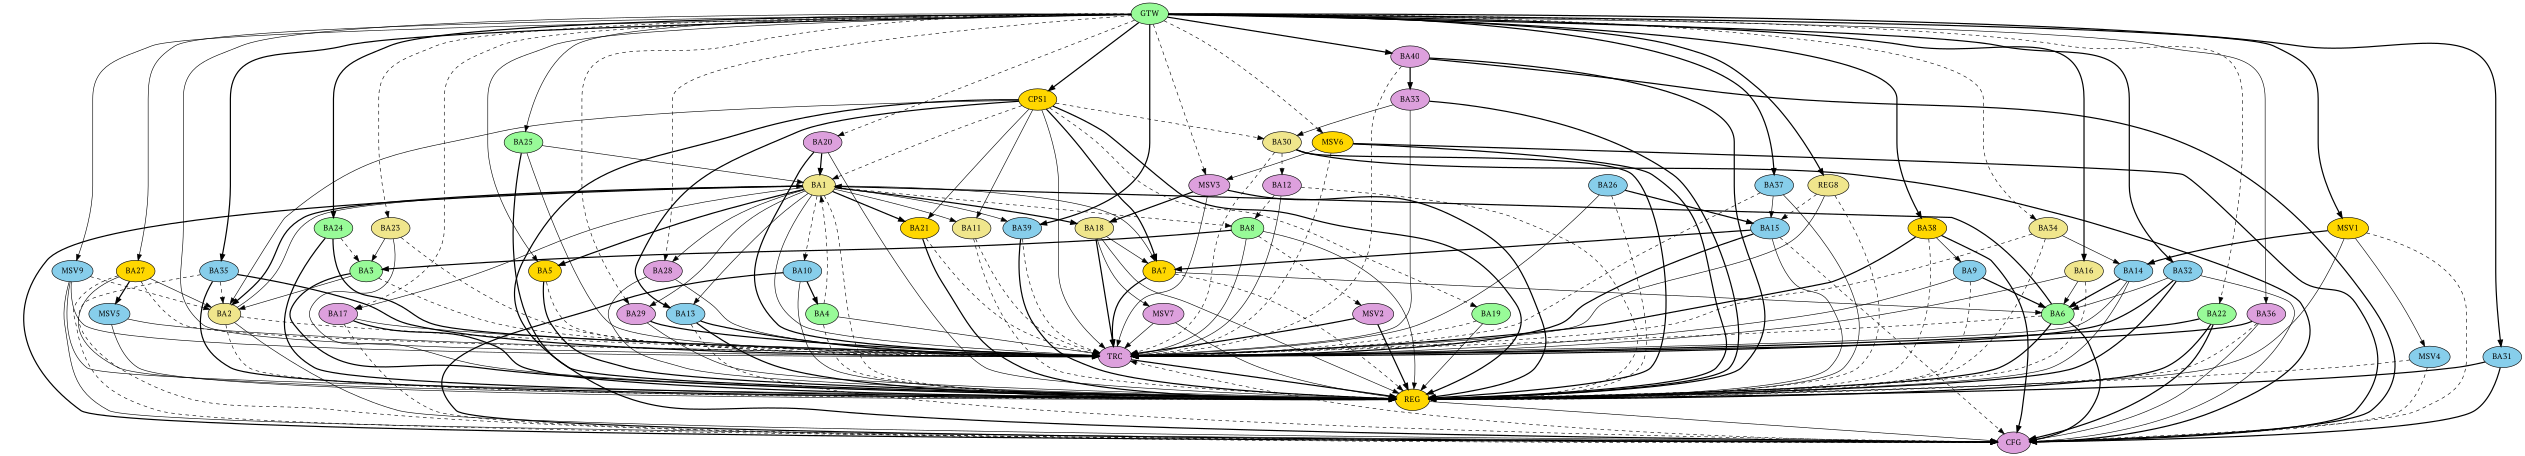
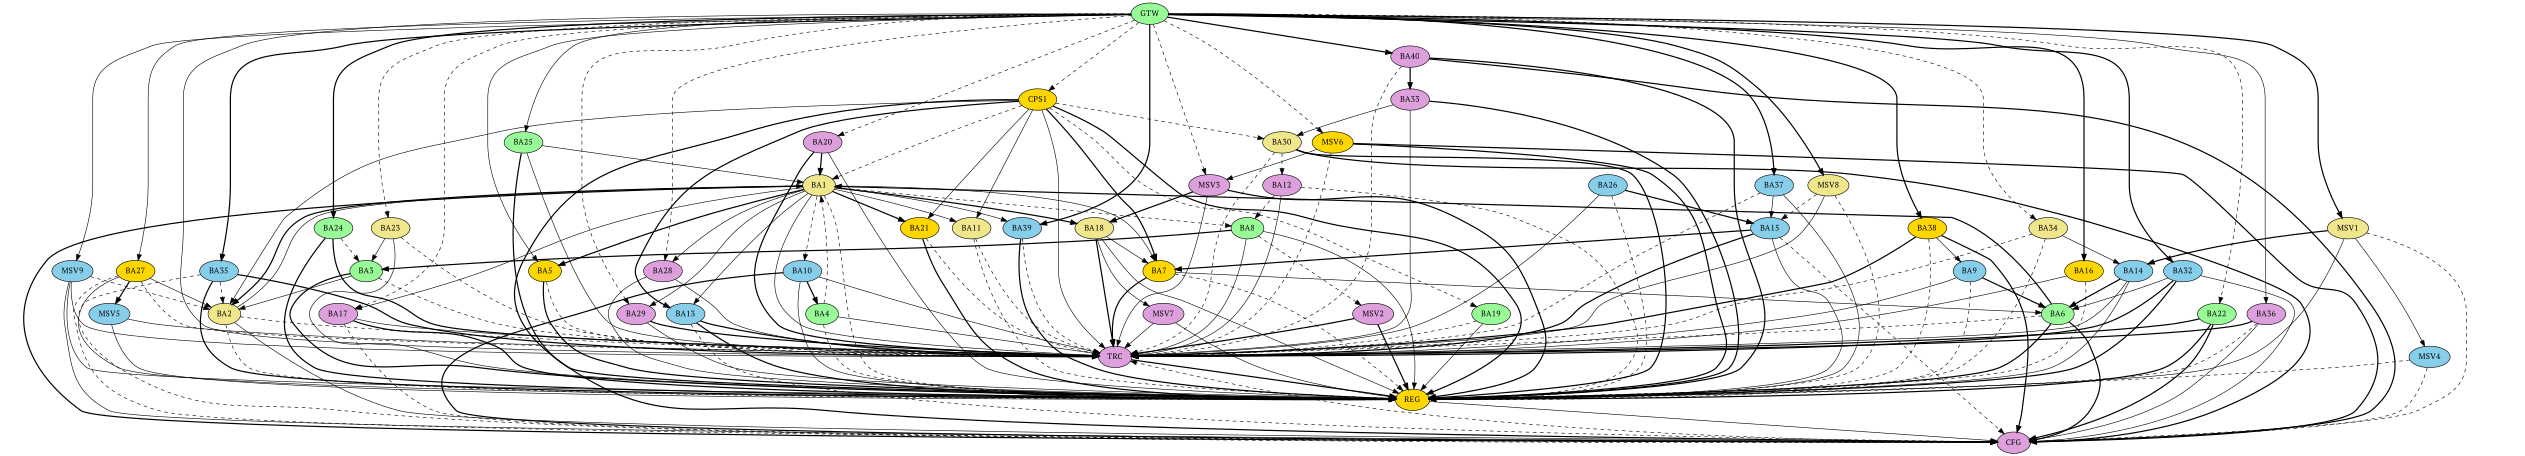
edge "GTW" -> "CPS1": style bold -> dashed
node "REG8": label "REG8" -> "MSV8"
node "MSV1": fillcolor gold -> khaki
node "BA16": fillcolor khaki -> gold
edge "BA16" -> "BA6": removed
edge "BA10" -> "TRC": added
node "BA31": removed
